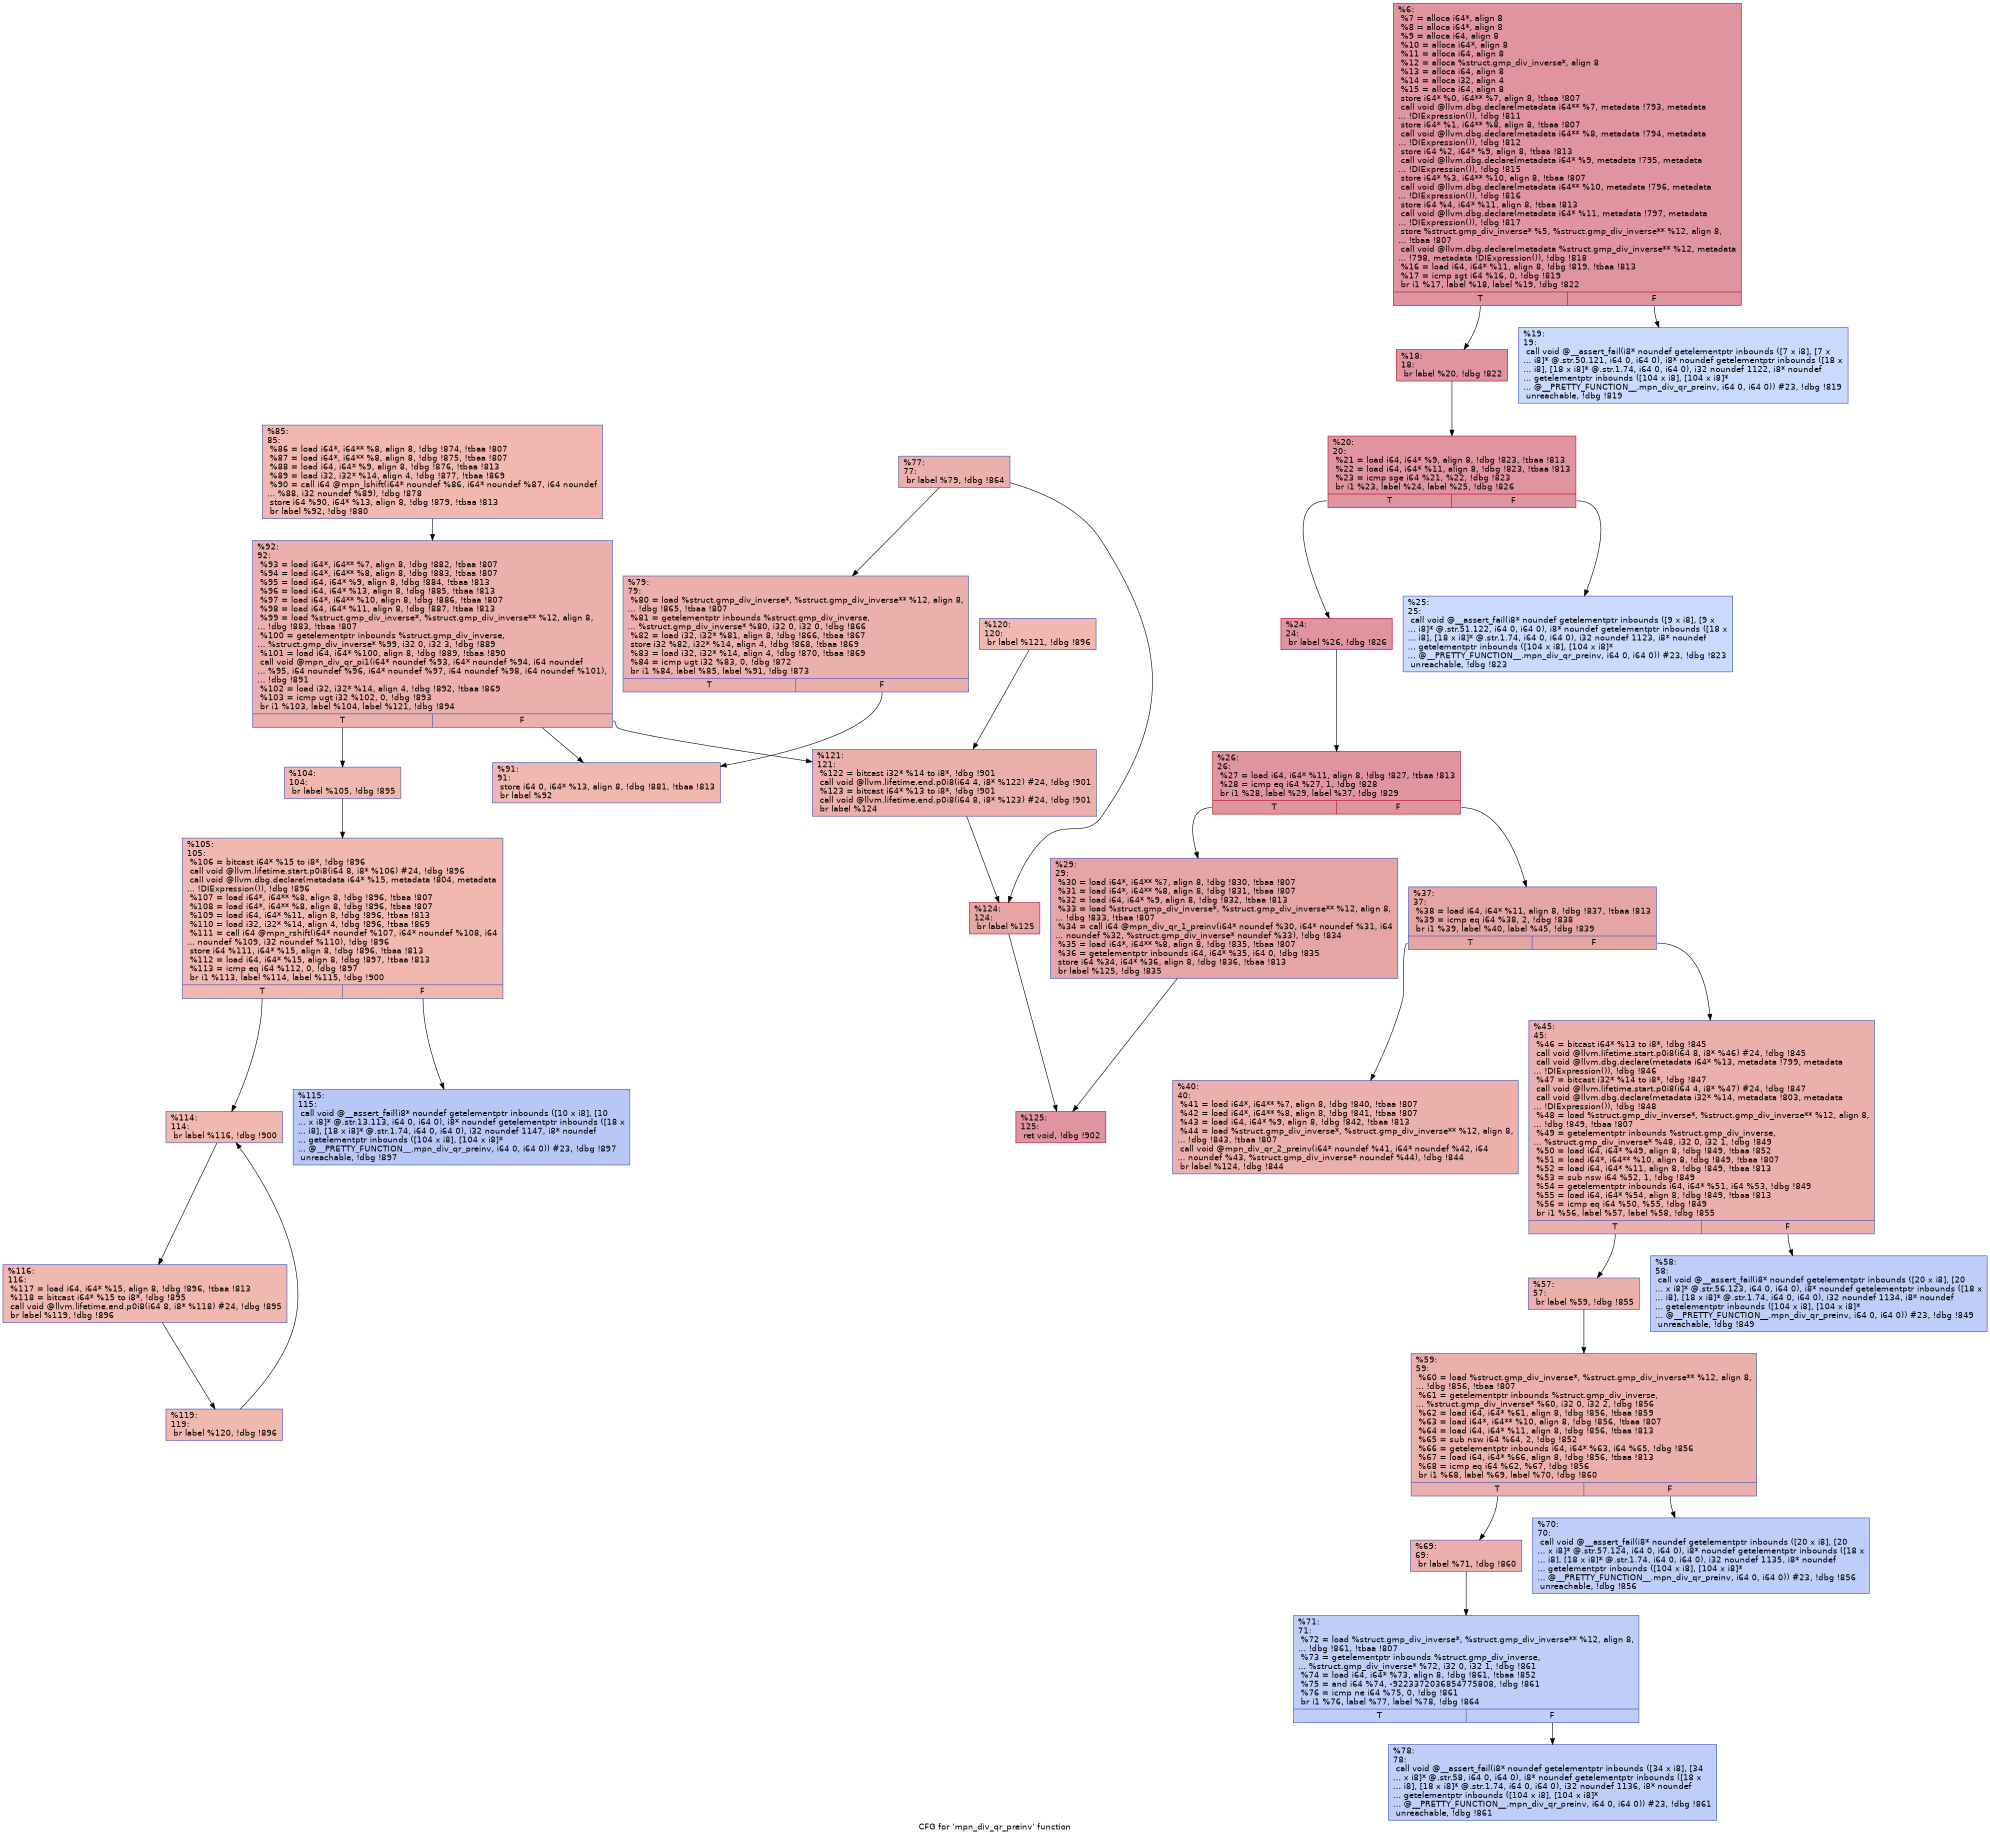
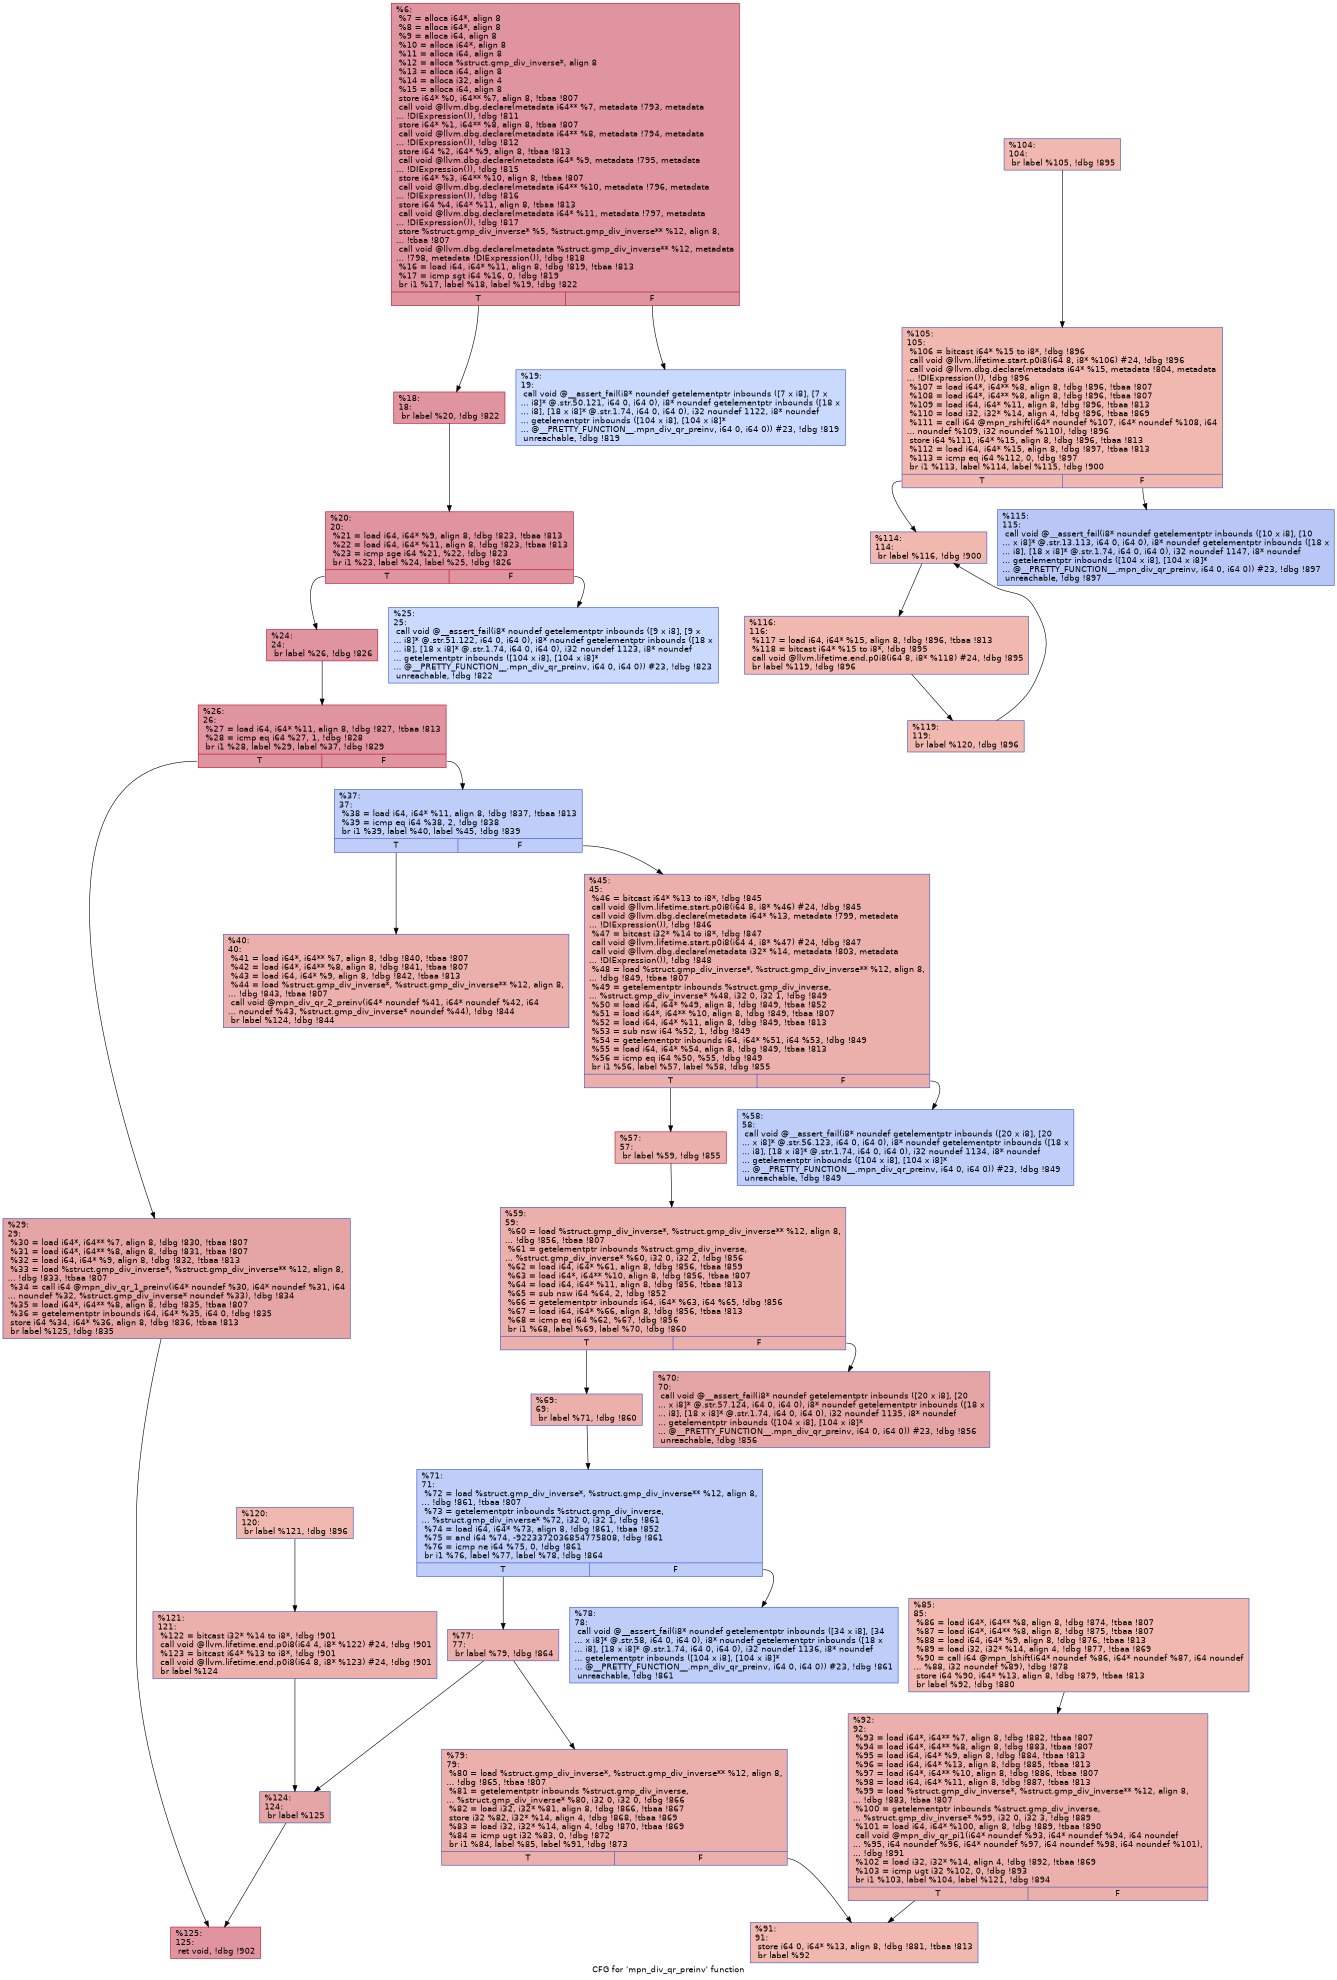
node "%25:": text "unreachable, !dbg !823" -> "unreachable, !dbg !822"
edge "%92:" -> "%104:": removed
edge "%92:" -> "%121:": removed
node "%124:": color #b70d28ff -> #3d50c3ff
node "%37:": fillcolor #c5333470 -> #6c8ff170
node "%57:": color #3d50c3ff -> #b70d28ff
node "%70:": fillcolor #6c8ff170 -> #c5333470
edge "%71:" -> "%77:": added
